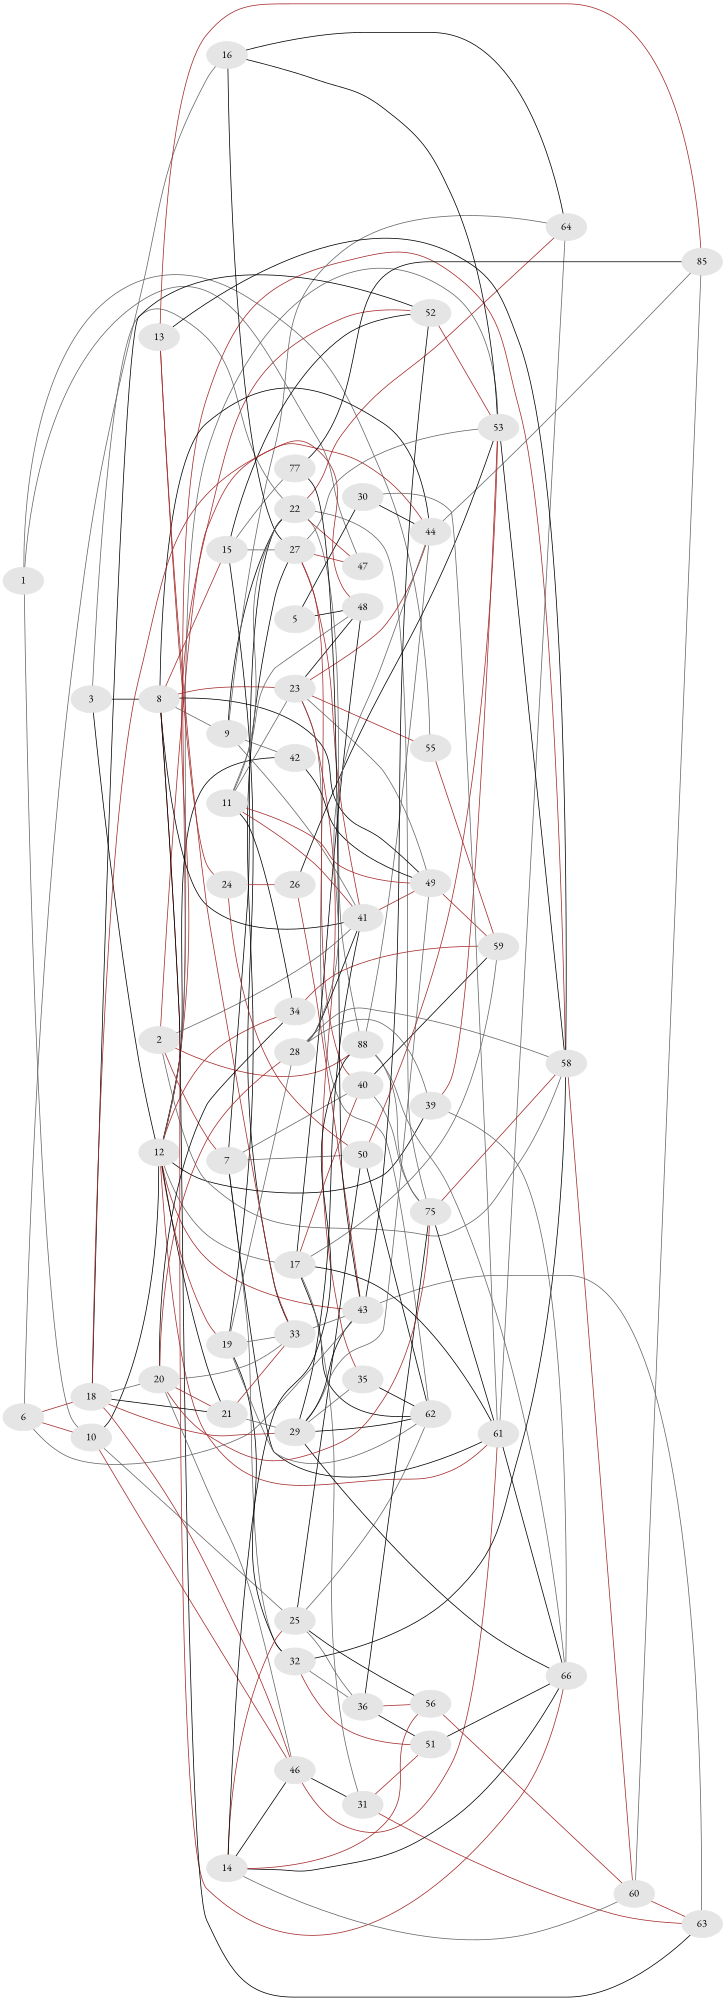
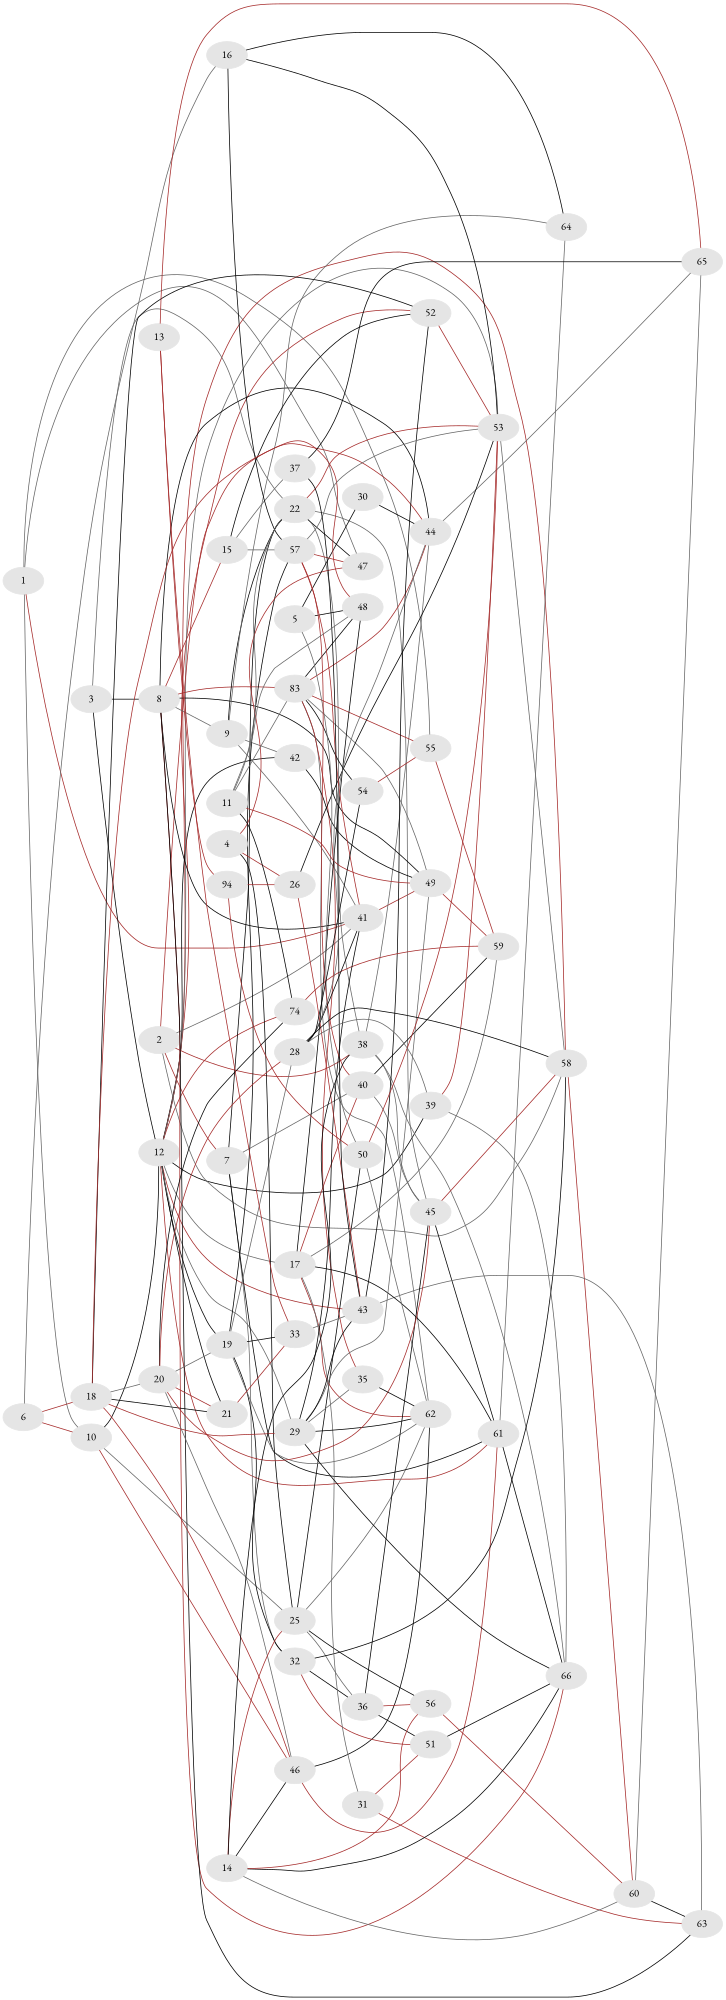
node "85": label "85" -> "65"
edge "64" -- "22": now "53" -- "22"
node "77": label "77" -> "37"
edge "13" -- "58": removed
edge "22" -- "47": color brown -> black
node "27": label "27" -> "57"
node "23": label "23" -> "83"
edge "53" -- "58": color black -> gray40
node "54": added
node "4": added
edge "11" -- "41": now "1" -- "41"
node "24": label "24" -> "94"
edge "30" -- "61": removed
node "34": label "34" -> "74"
edge "28" -- "58": color gray40 -> black
edge "15" -- "33": removed
node "88": label "88" -> "38"
edge "50" -- "7": now "50" -- "5"
node "75": label "75" -> "45"
edge "12" -- "19": color brown -> black
edge "50" -- "62": color black -> gray40
edge "33" -- "19": color gray40 -> black
edge "33" -- "20": now "19" -- "20"
edge "17" -- "62": color black -> brown
edge "21" -- "29": now "12" -- "29"
edge "43" -- "6": removed
edge "32" -- "36": color gray40 -> black
edge "46" -- "31": now "46" -- "62"
edge "60" -- "63": color brown -> black
